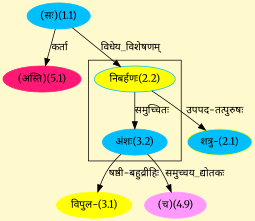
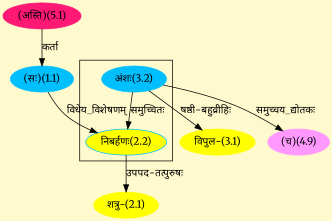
edge "(सः)(1.1)" -> "(अस्ति)(5.1)": reversed
edge "निबर्हणः(2.2)" -> "अंशः(3.2)": reversed
node "शत्रु-(2.1)": fillcolor #00bfff -> #ffff00
